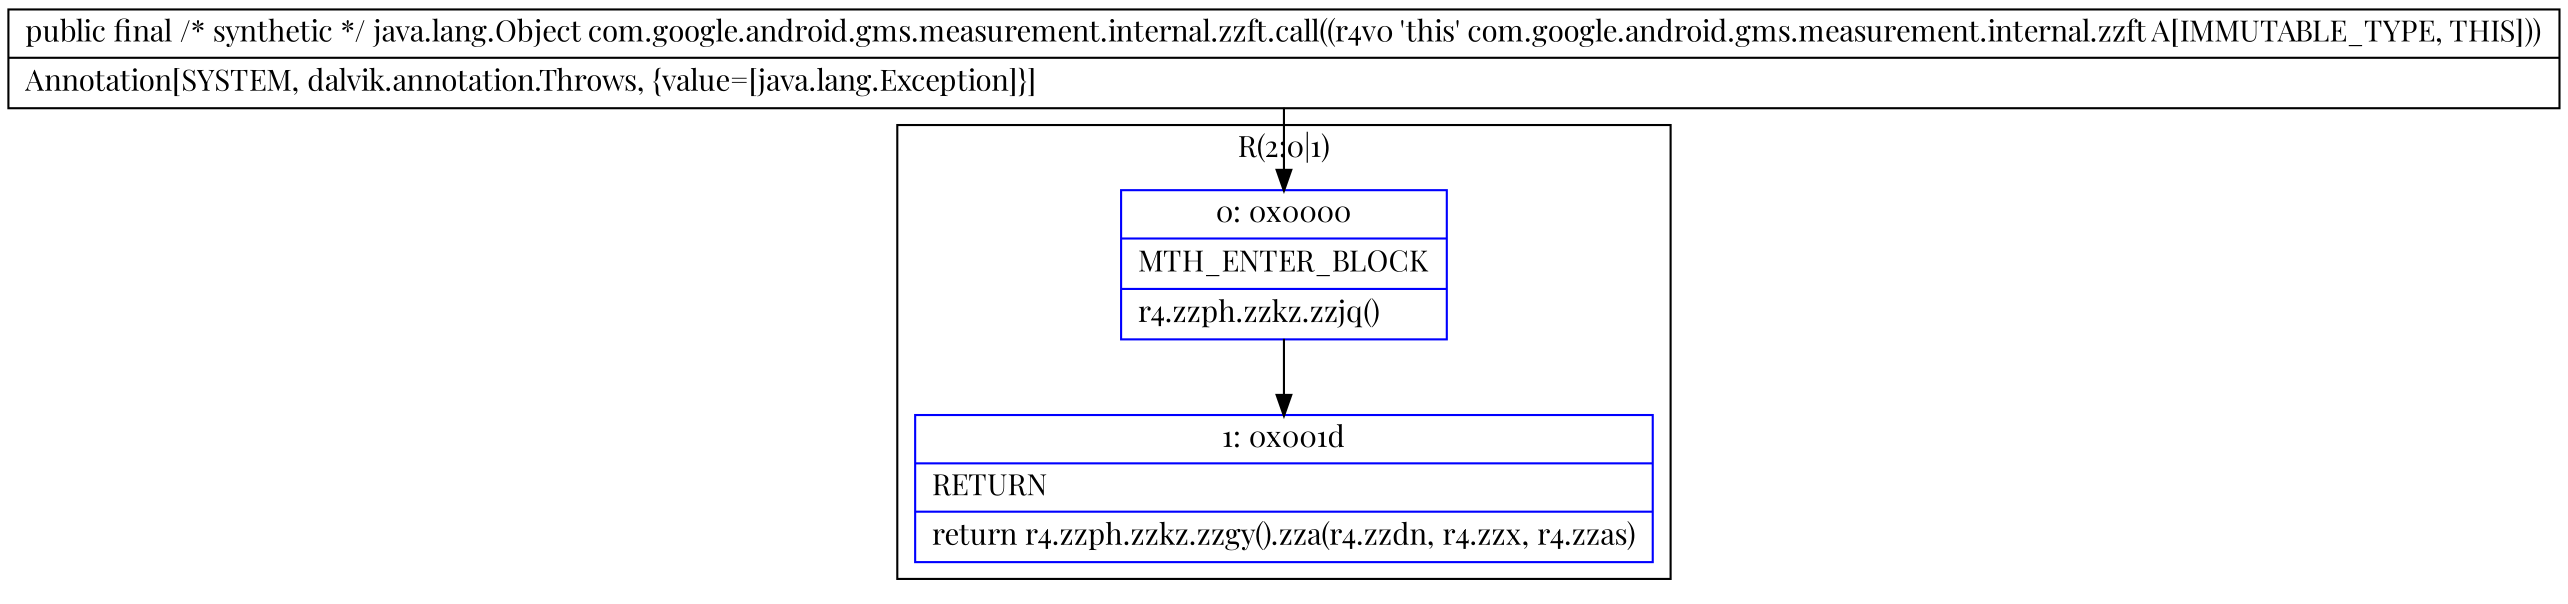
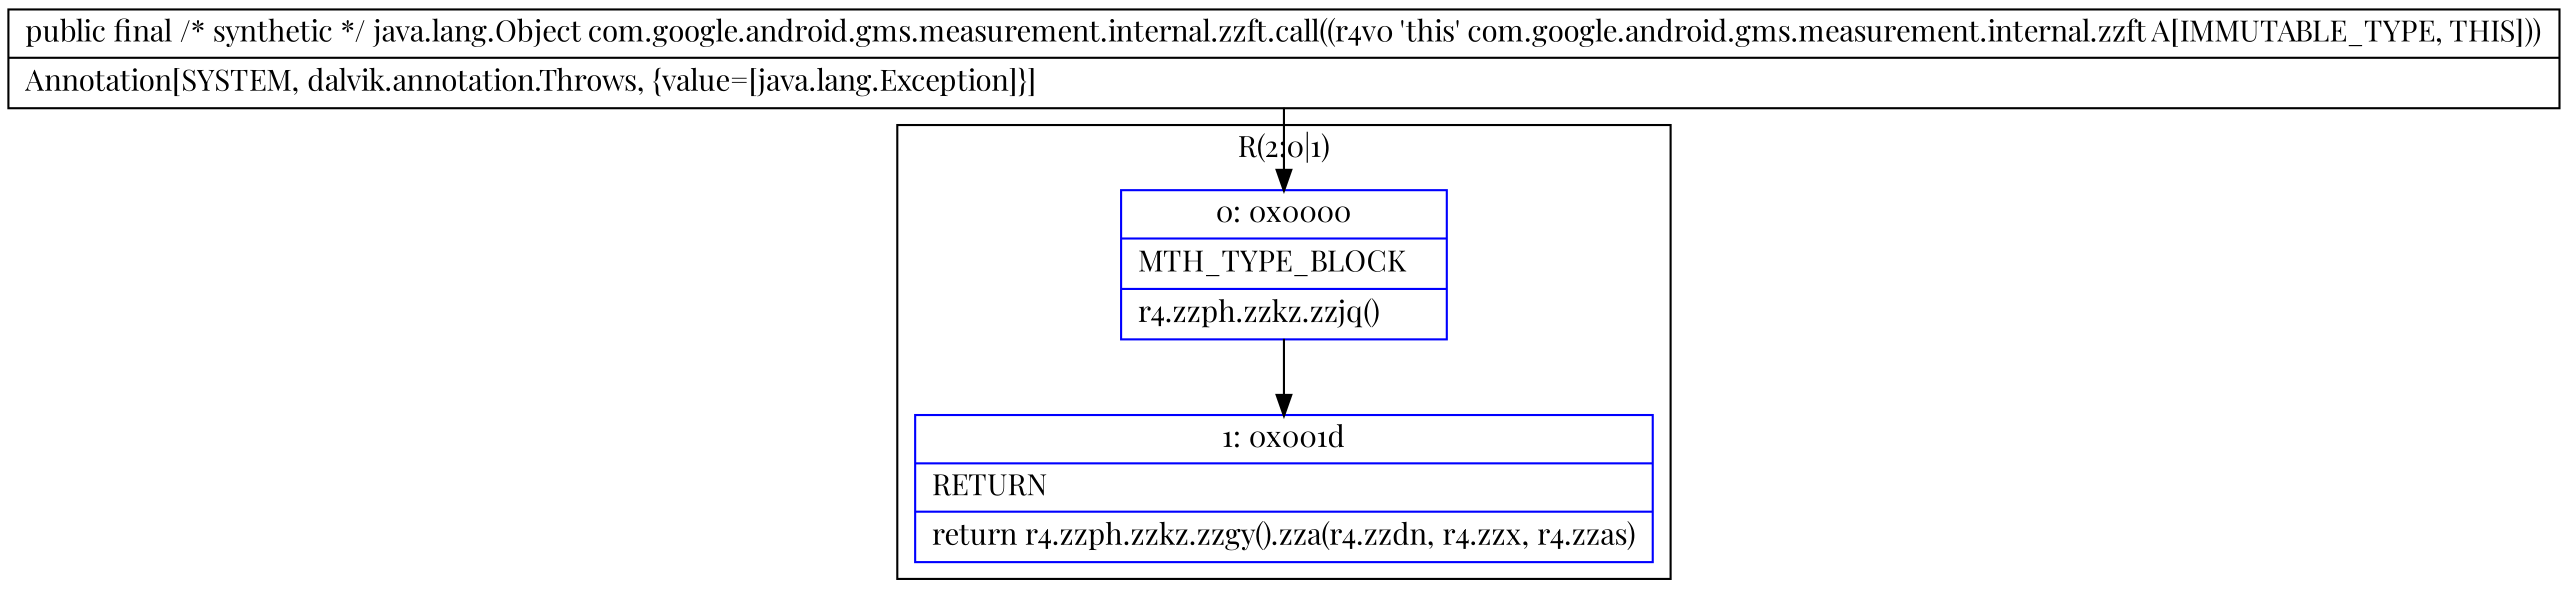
node "0: 0x0000": text "MTH_ENTER_BLOCK" -> "MTH_TYPE_BLOCK"
